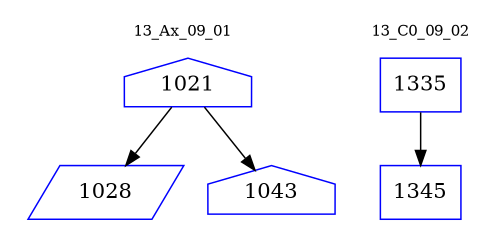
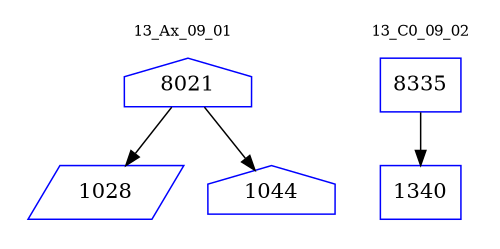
node "1021": label "1021" -> "8021"
node "1335": label "1335" -> "8335"
node "1043": label "1043" -> "1044"
node "1345": label "1345" -> "1340"
